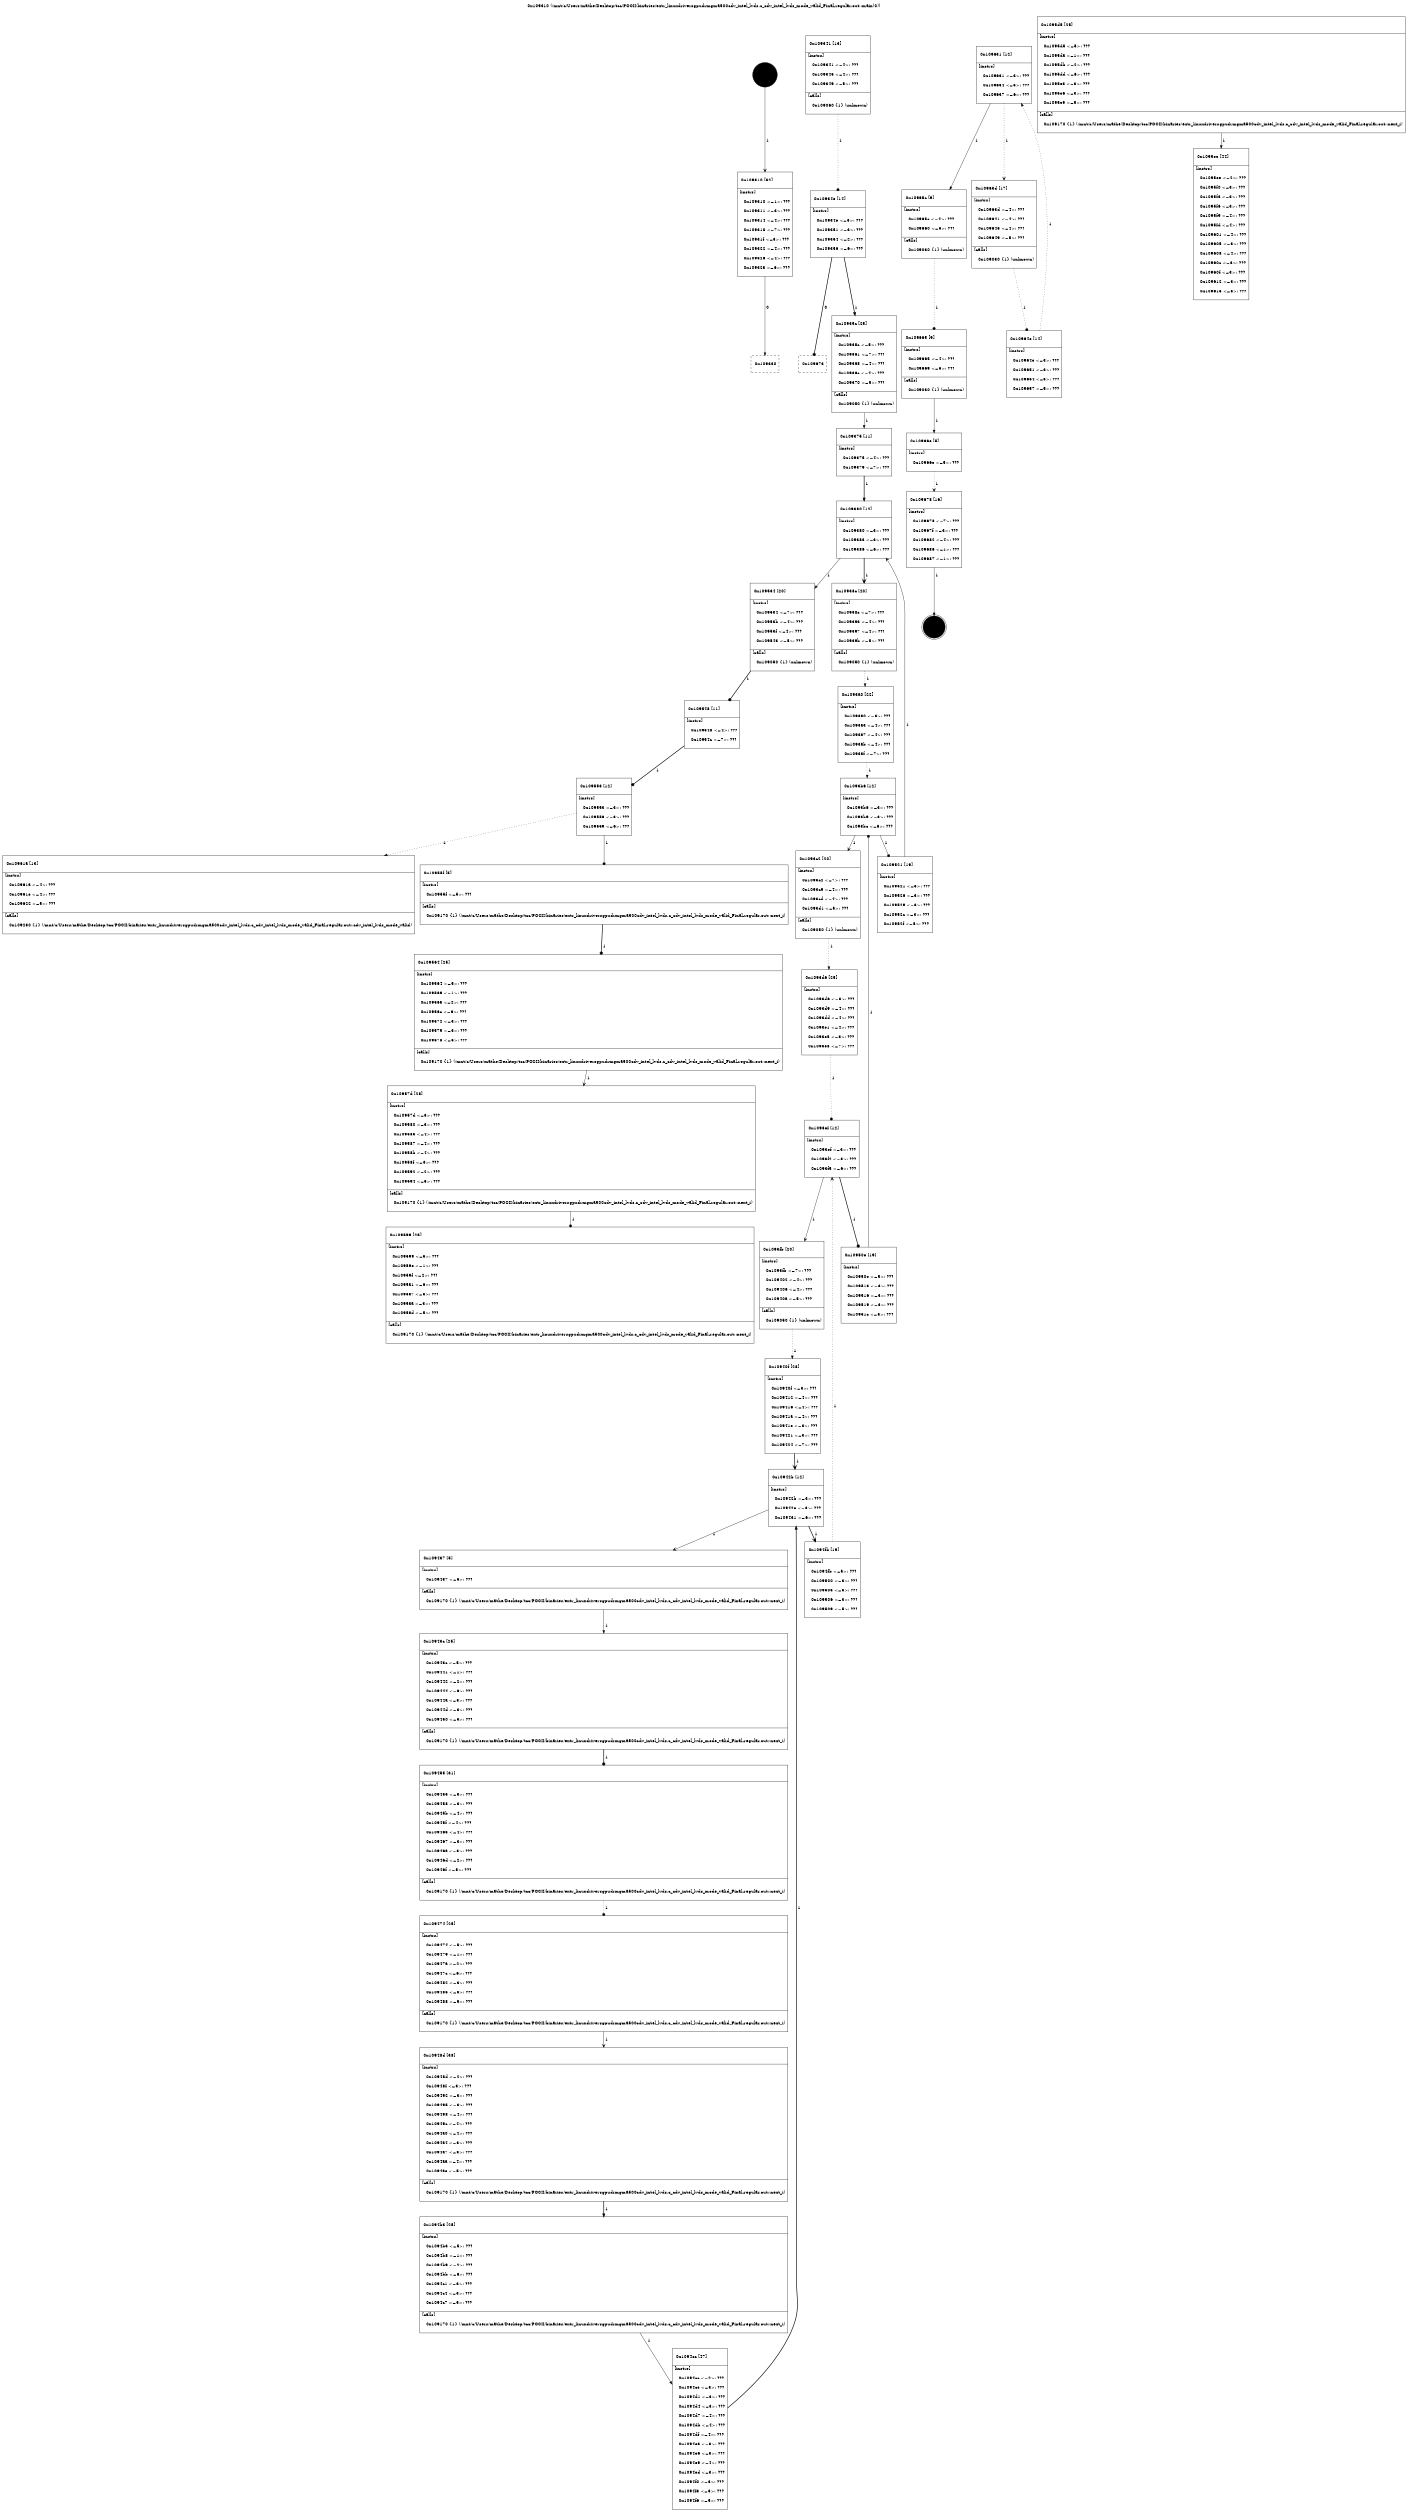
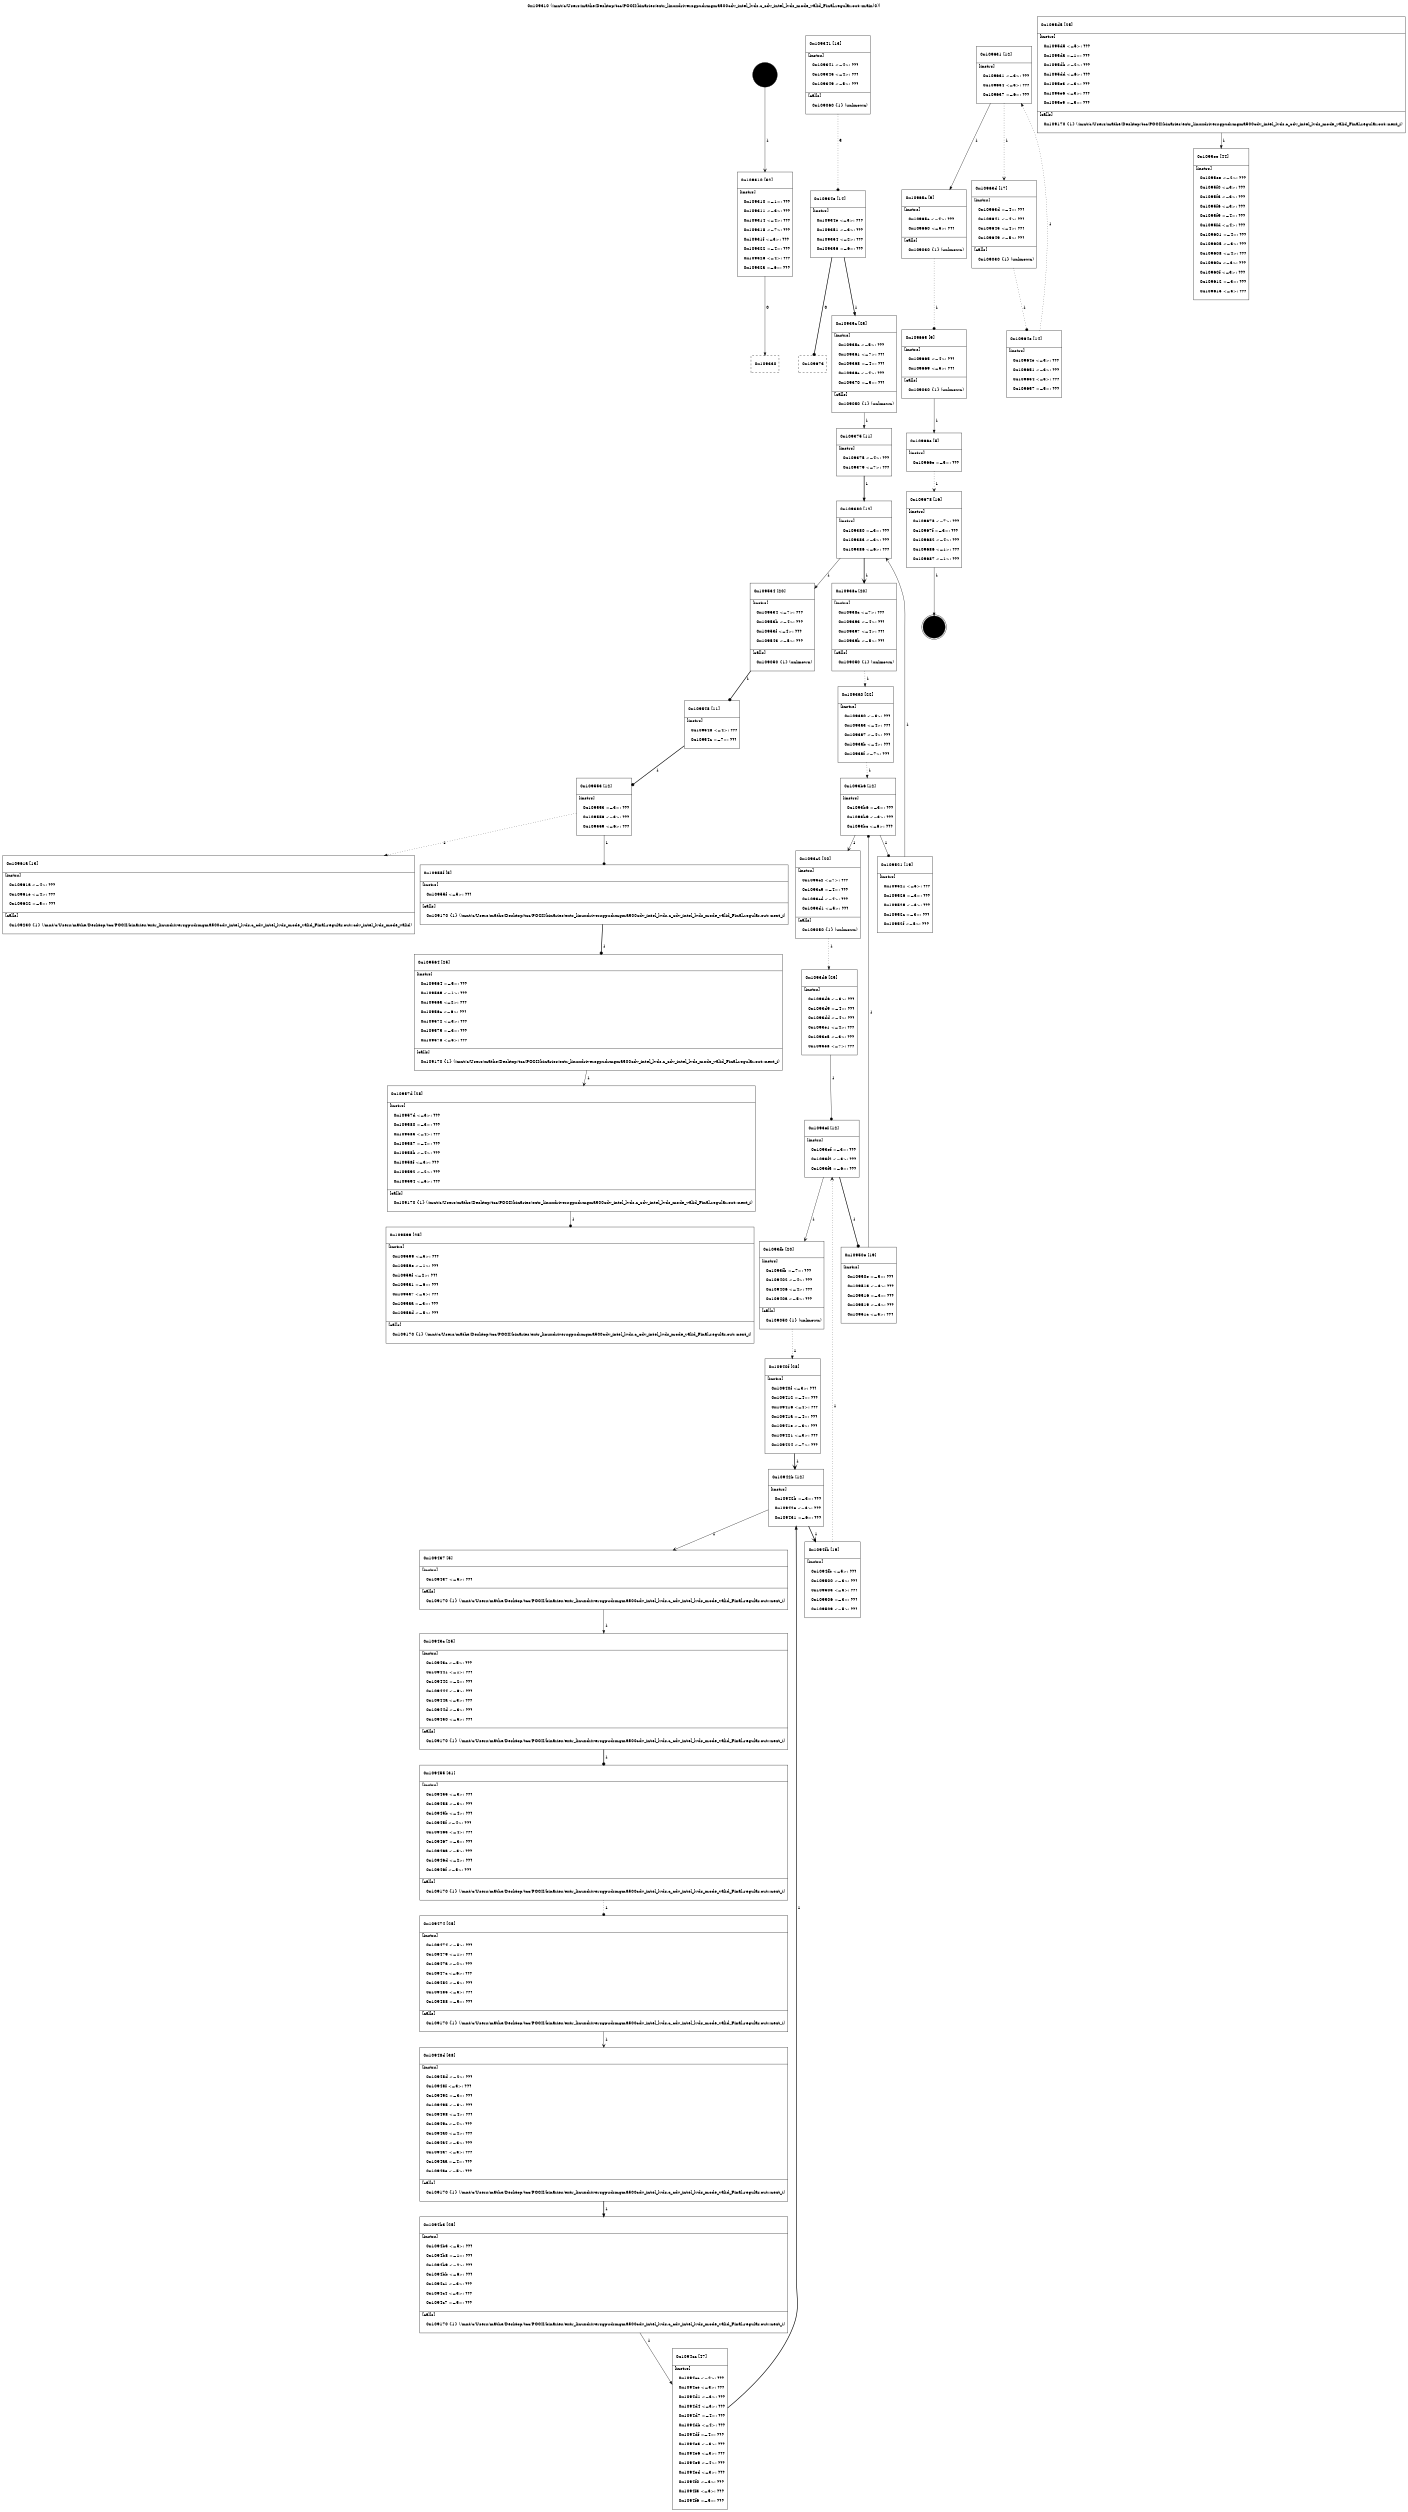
edge "0x109341 [13]" -> "0x10934e [14]": label " 1" -> " 3"
edge "0x1093d6 [25]" -> "0x1093ef [12]": style dotted -> solid
